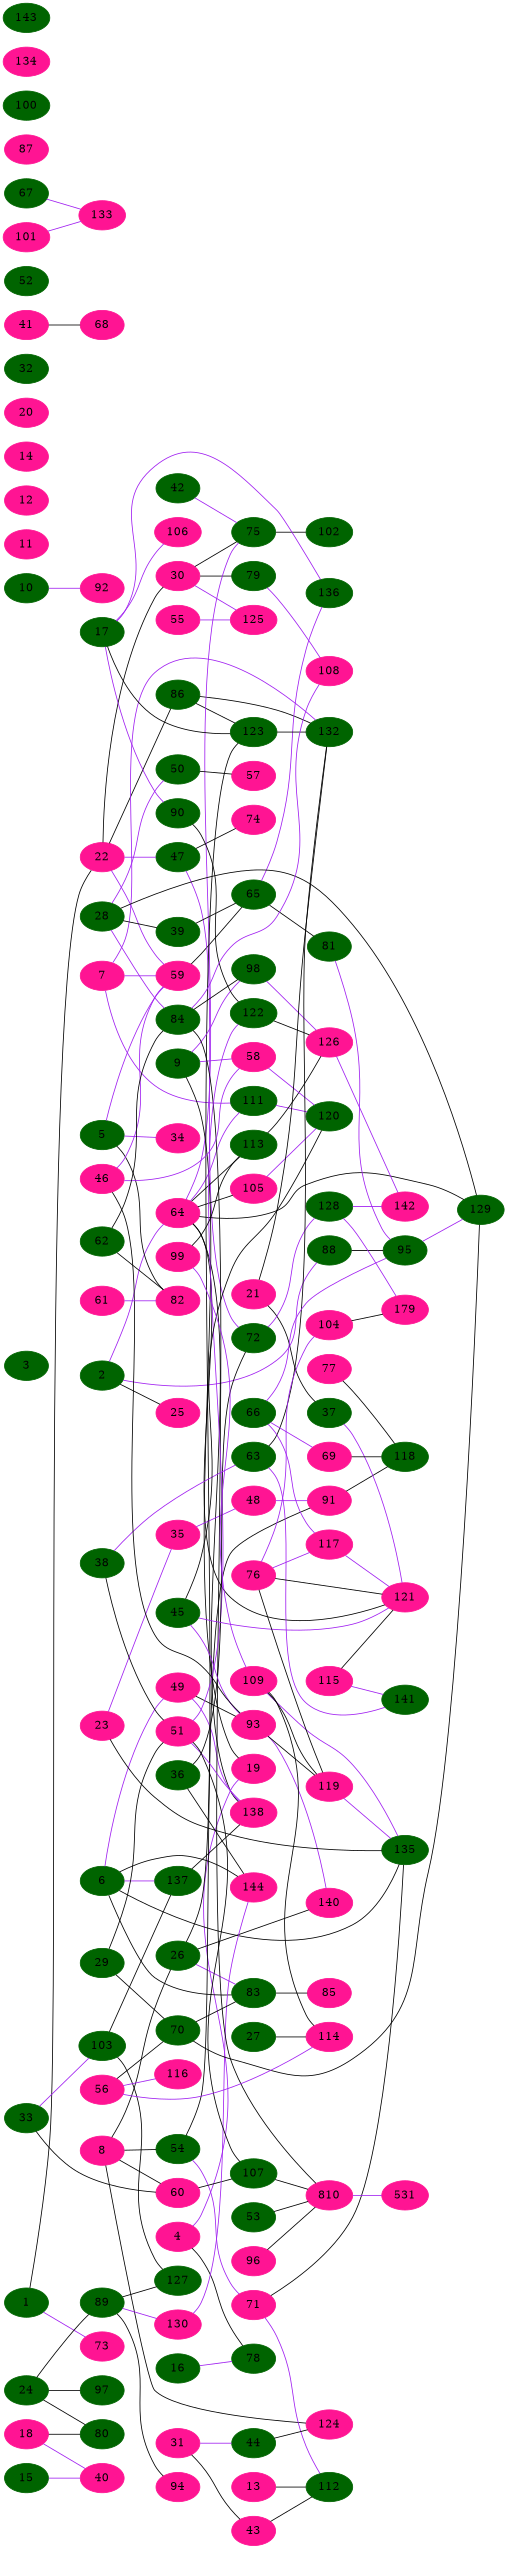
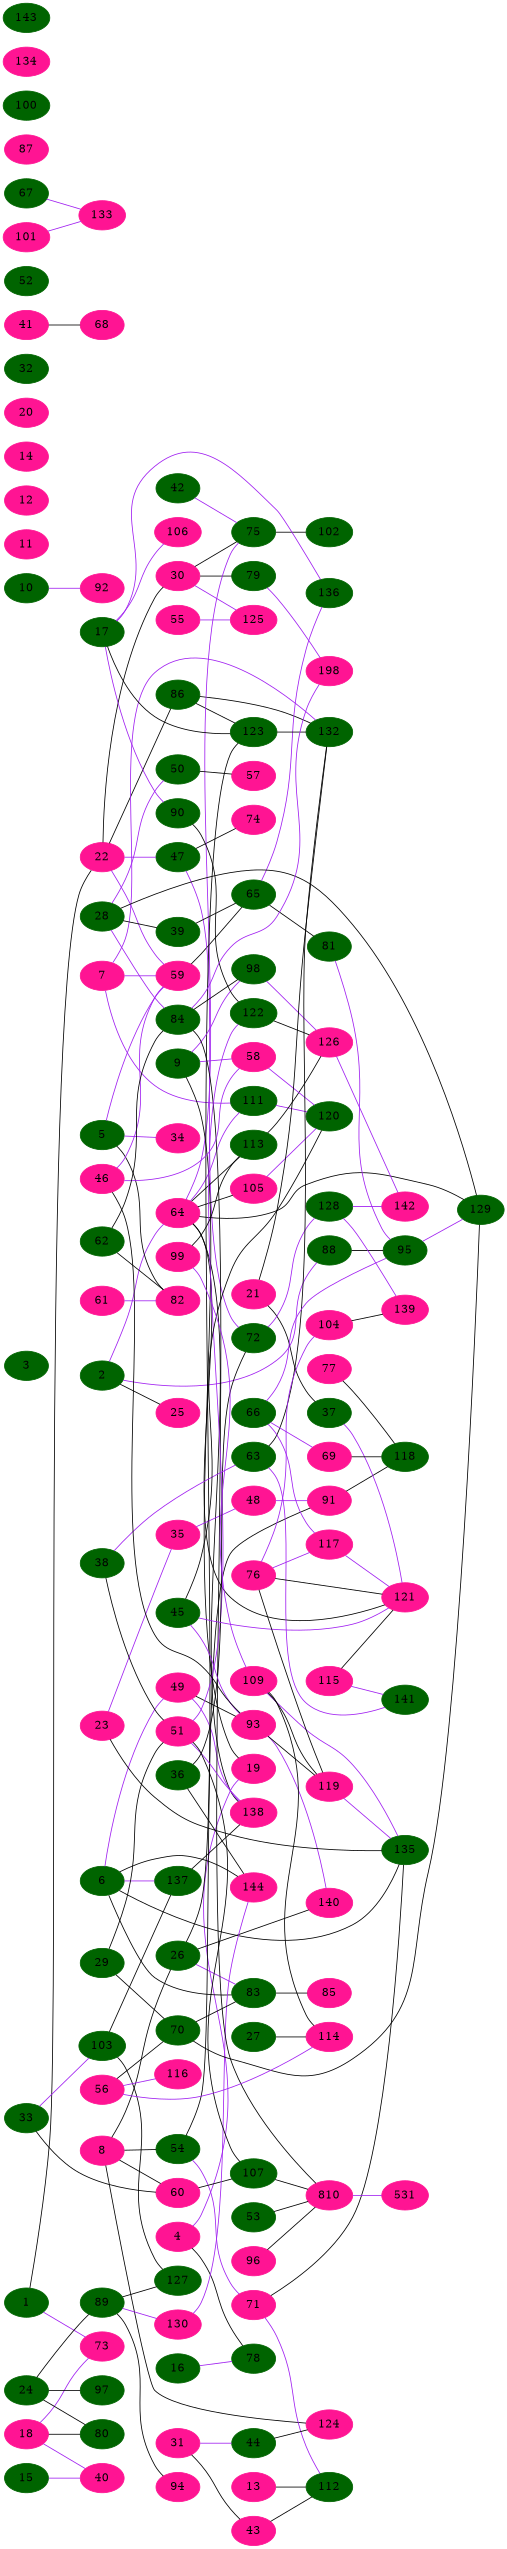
node "108": label "108" -> "198"
node "179": label "179" -> "139"
edge "73" -- "18": added
